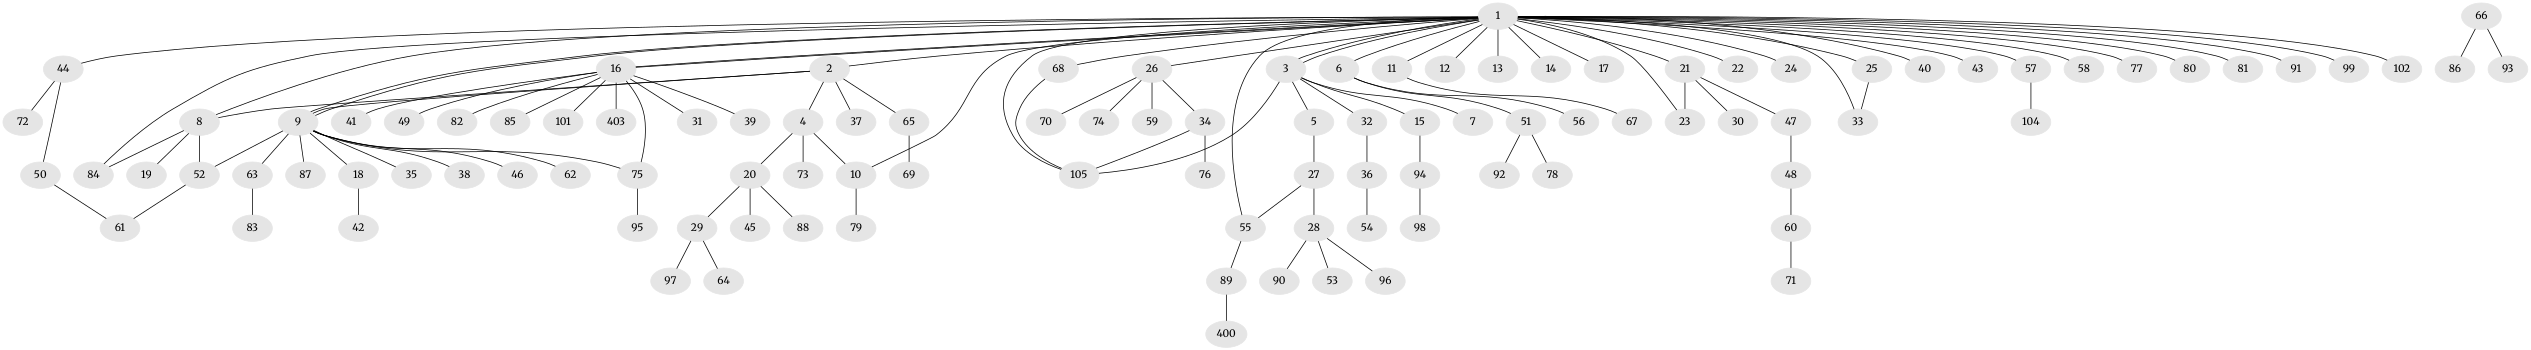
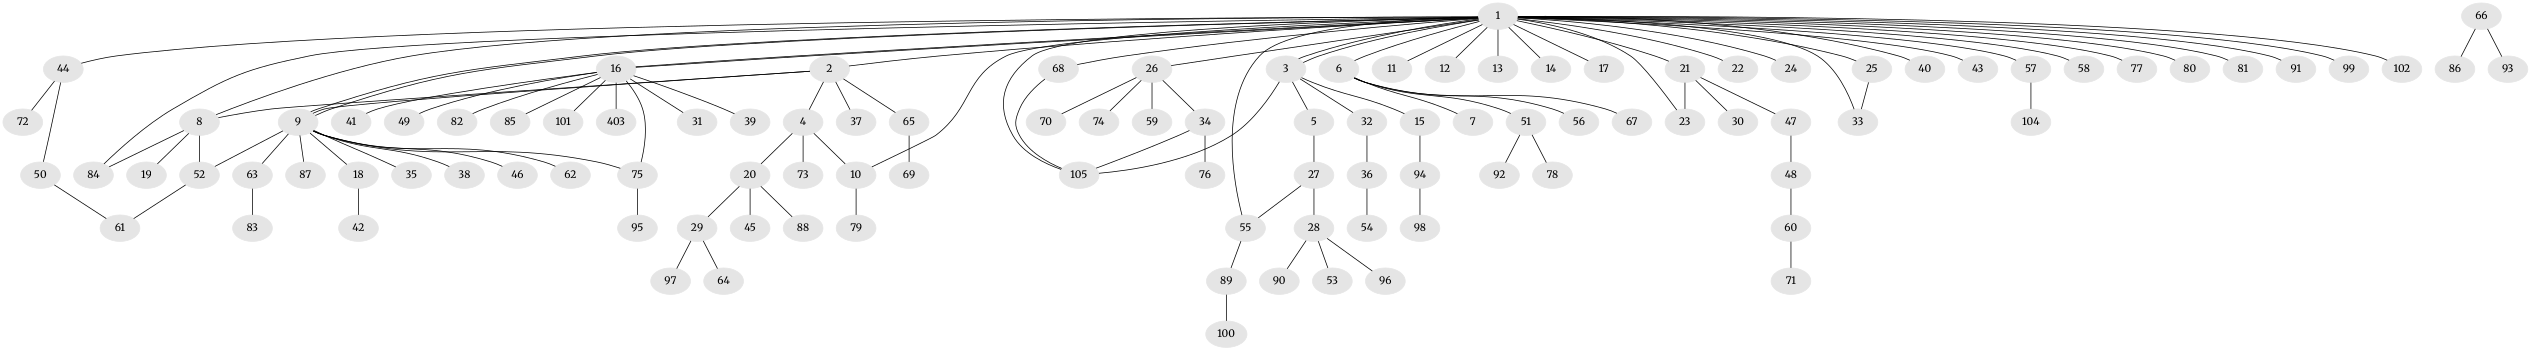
edge "3" -- "7": now "6" -- "7"
edge "11" -- "67": now "6" -- "67"
node "400": label "400" -> "100"
